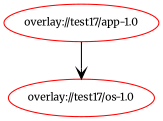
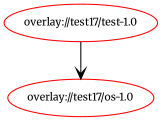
node "overlay://test17/app-1.0": label "overlay://test17/app-1.0" -> "overlay://test17/test-1.0"
